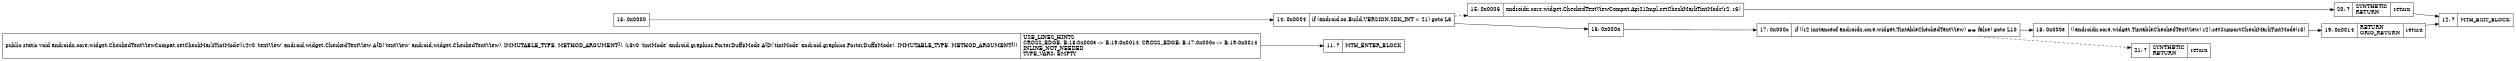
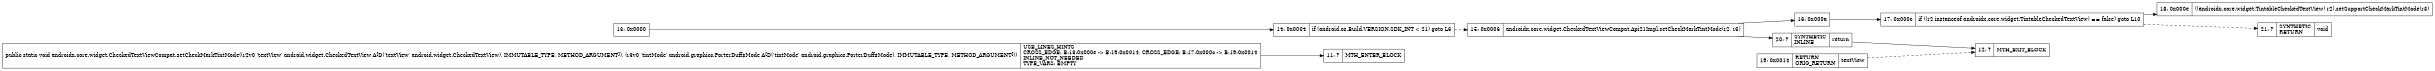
node "20: ?": text "RETURN" -> "INLINE"
edge "19: 0x0014" -> "12: ?": style solid -> dashed
edge "14: 0x0004" -> "16: 0x000a": now "15: 0x0006" -> "16: 0x000a"
edge "18: 0x000e" -> "19: 0x0014": removed
node "19: 0x0014": text "return" -> "textView"
node "21: ?": text "return" -> "void"
